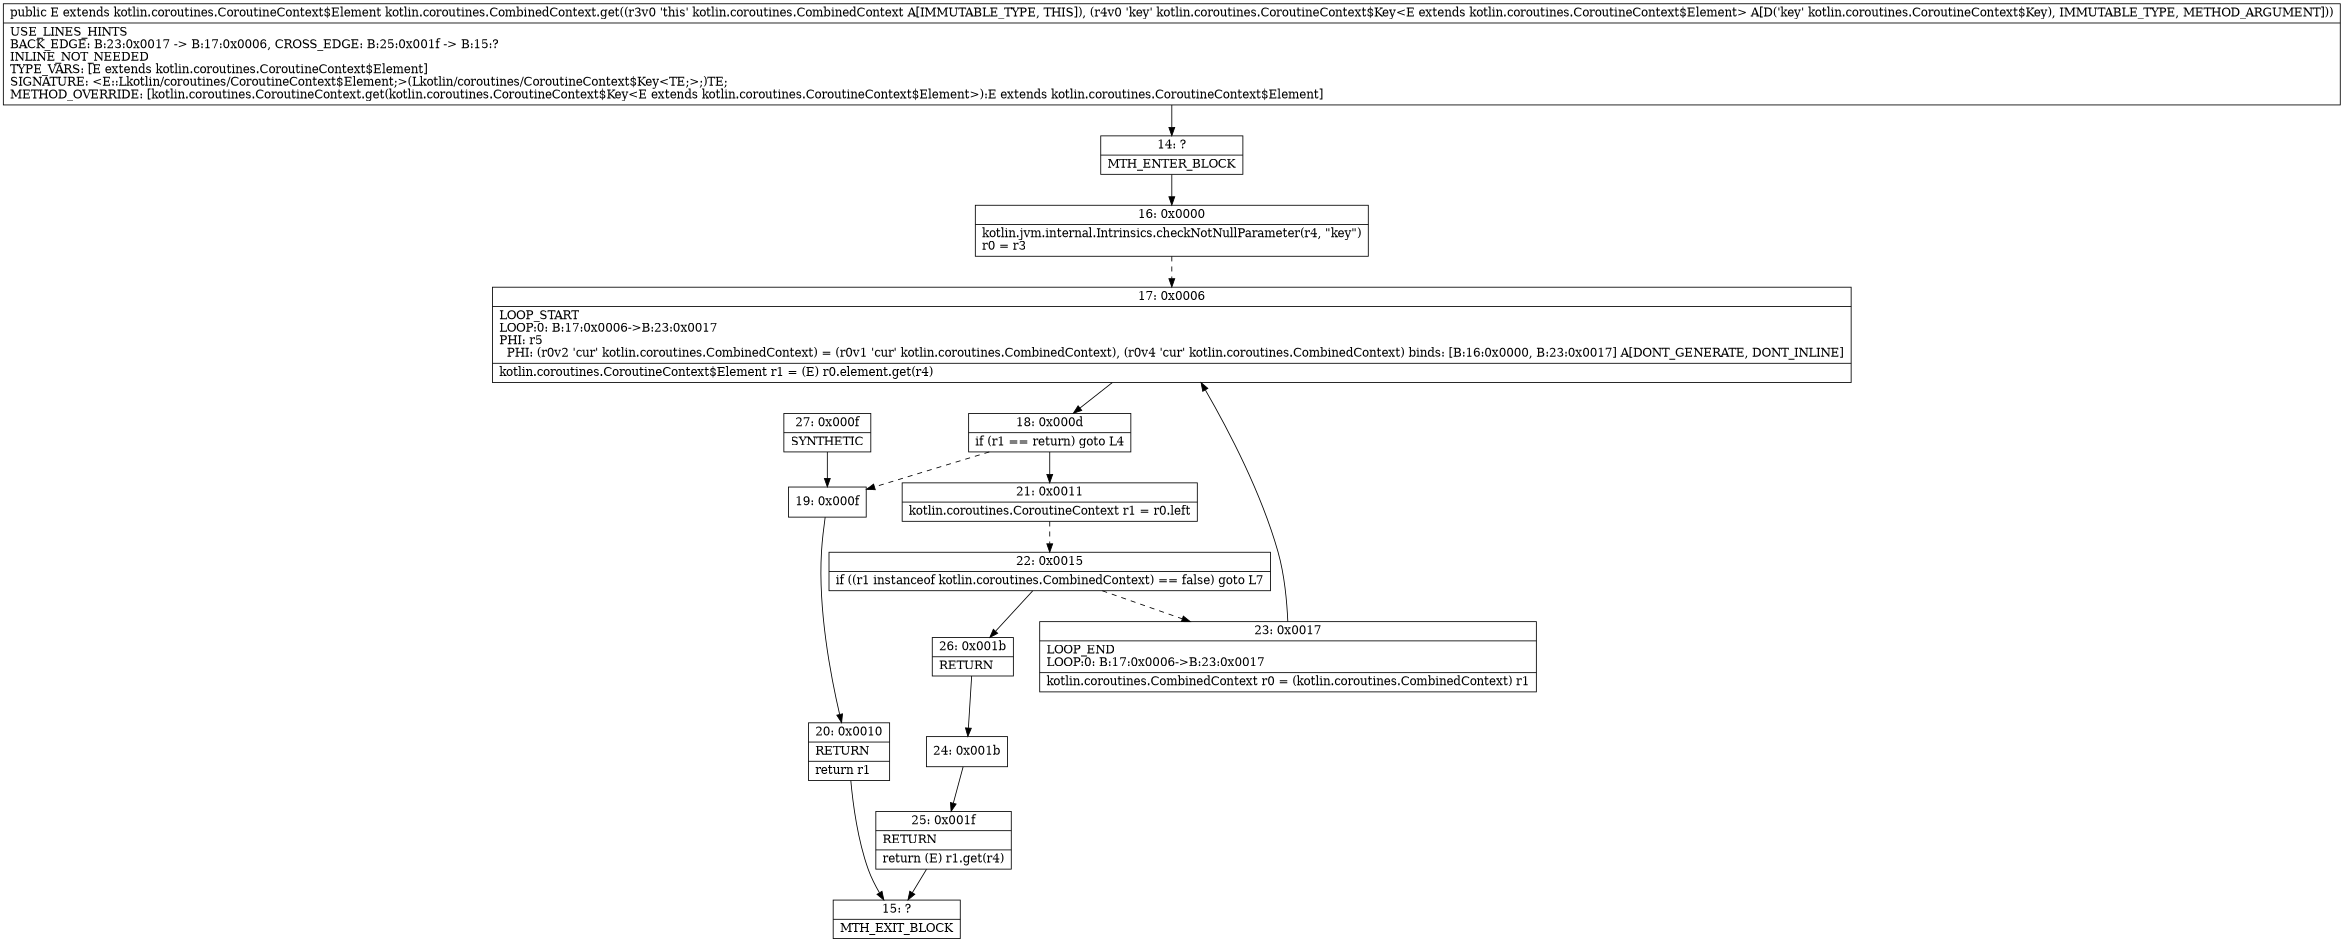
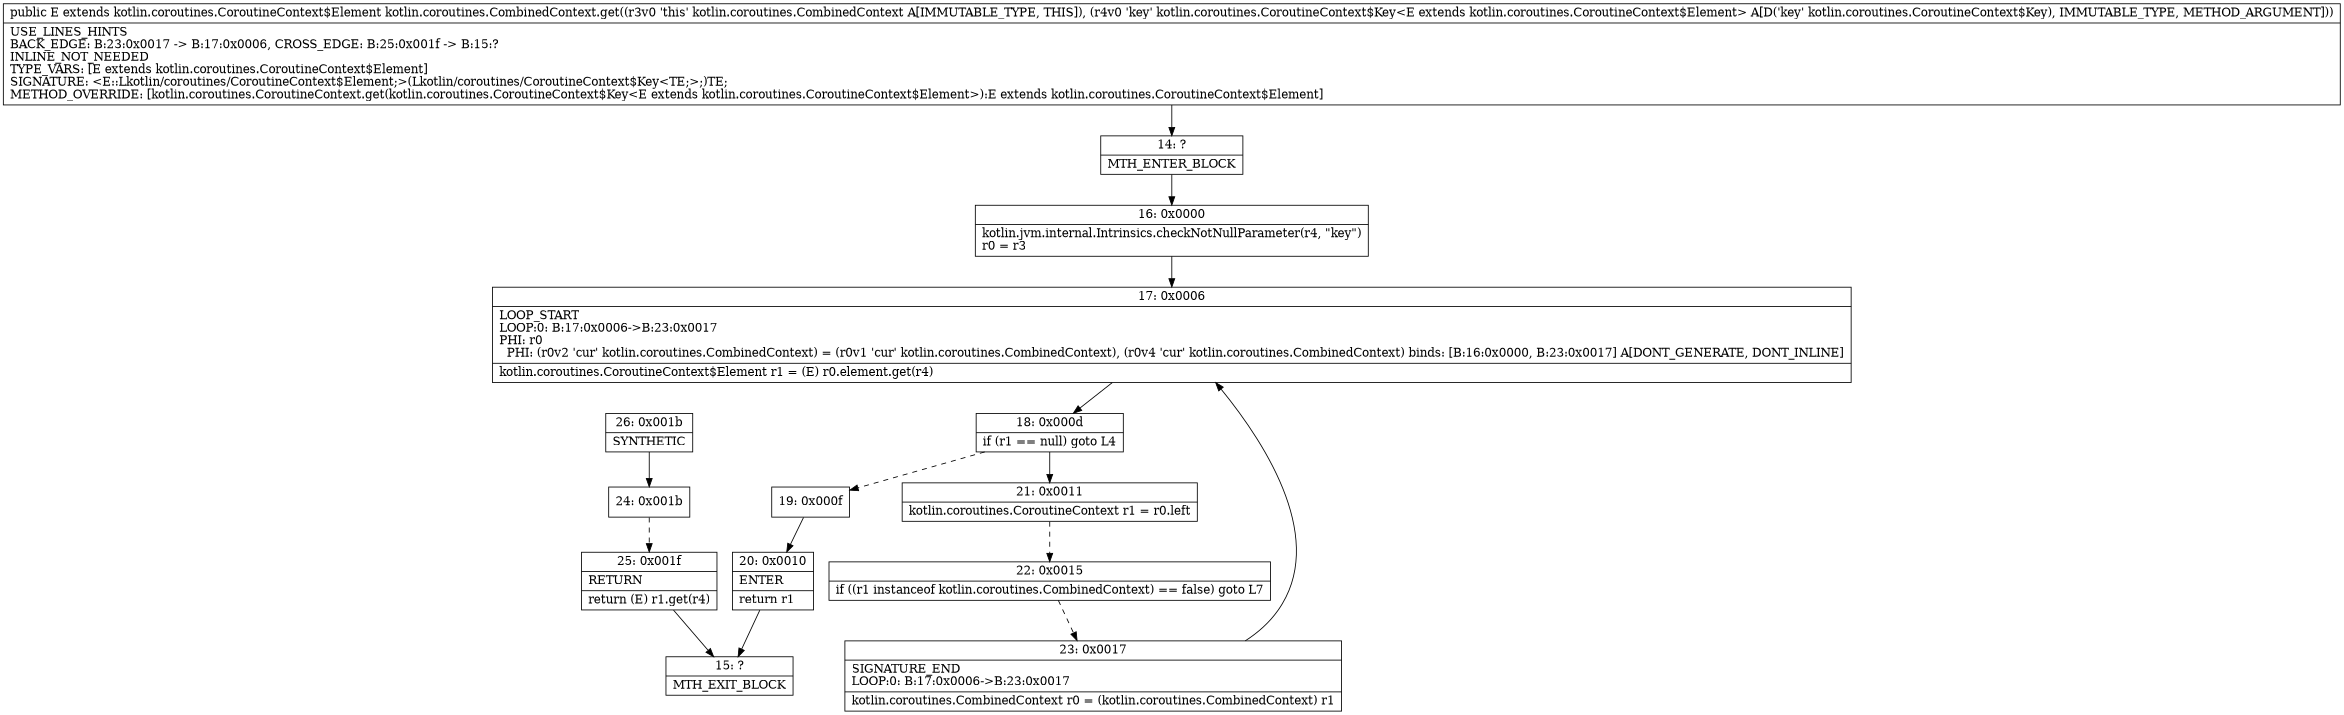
edge "16: 0x0000" -> "17: 0x0006": style dashed -> solid
node "17: 0x0006": text "PHI: r5" -> "PHI: r0"
node "27: 0x000f": removed
node "18: 0x000d": text "if (r1 == return) goto L4" -> "if (r1 == null) goto L4"
edge "22: 0x0015" -> "26: 0x001b": removed
node "23: 0x0017": text "LOOP_END" -> "SIGNATURE_END"
node "26: 0x001b": text "RETURN" -> "SYNTHETIC"
node "20: 0x0010": text "RETURN" -> "ENTER"
edge "24: 0x001b" -> "25: 0x001f": style solid -> dashed
